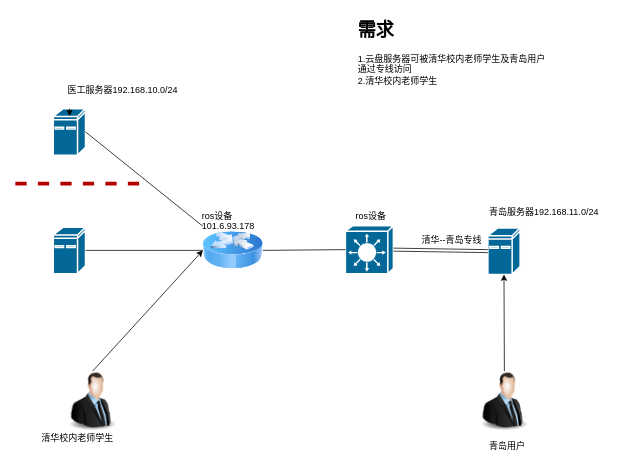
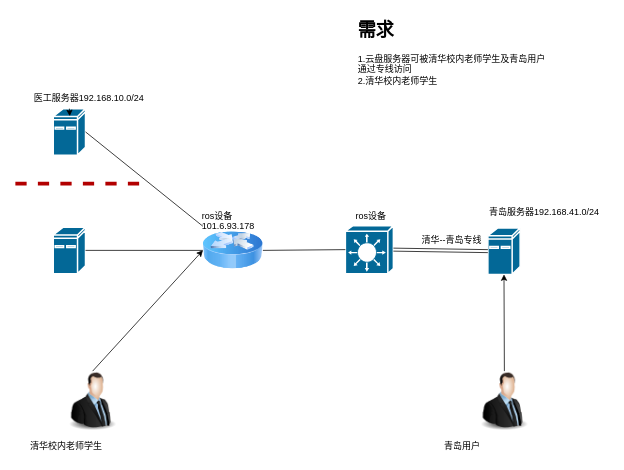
node "医工服务器192.168.10.0/24": moved (126, 90) -> (93, 98)
node "青岛服务器192.168.11.0/24": label "青岛服务器192.168.11.0/24" -> "青岛服务器192.168.41.0/24"
node "清华校内老师学生": moved (81, 442) -> (70, 450)
node "青岛用户": moved (510, 446) -> (465, 446)
